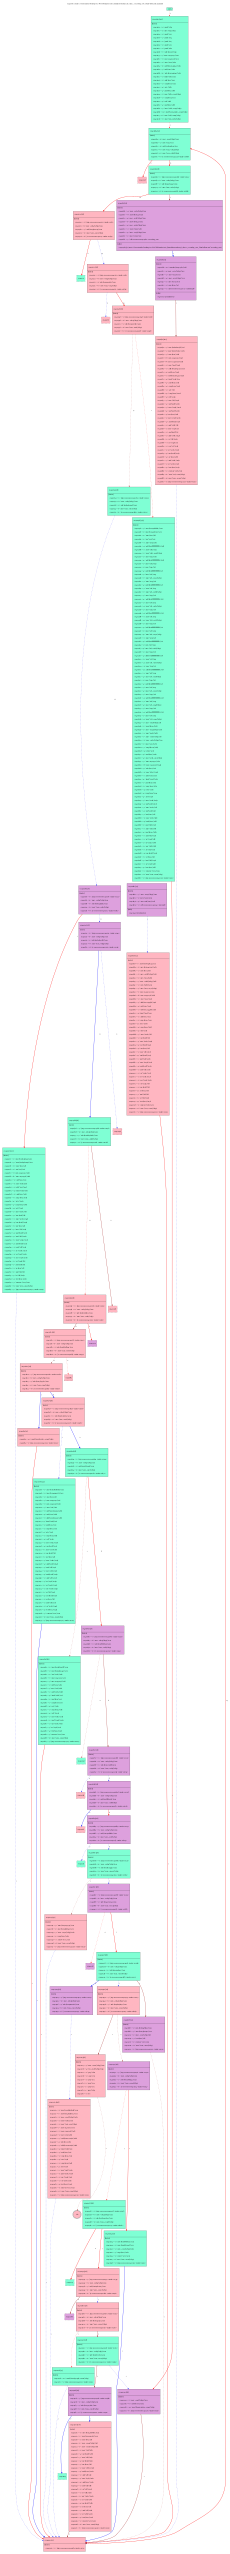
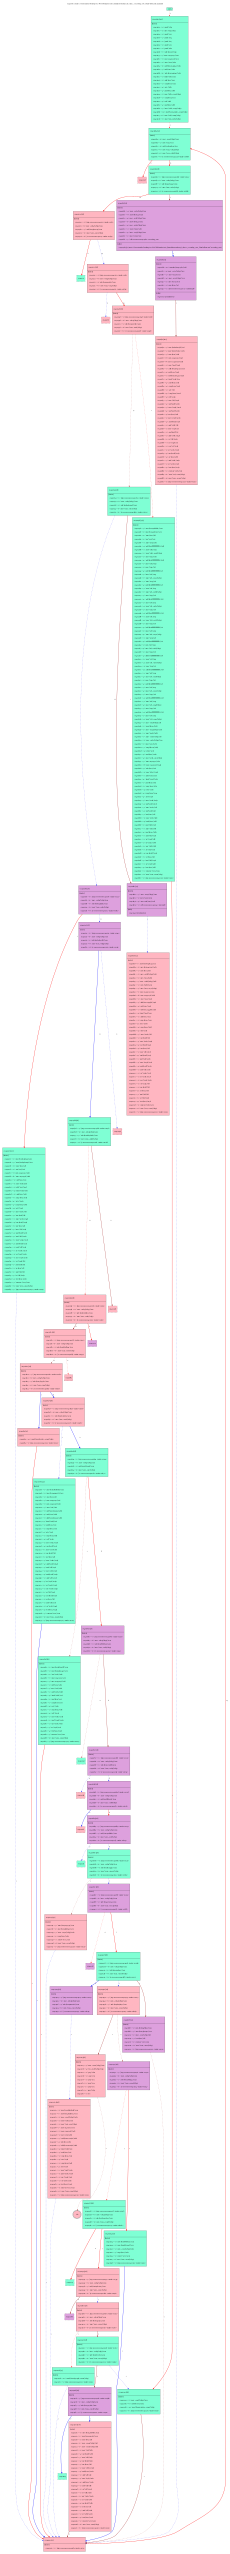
edge "0x401764 [28]" -> "0x401d6c [19]": added, label "1"
edge "0x401d7f [172]" -> "0x402305 [5]": removed, label "1"
node "0x4020ca [28]": fillcolor plum -> aquamarine
